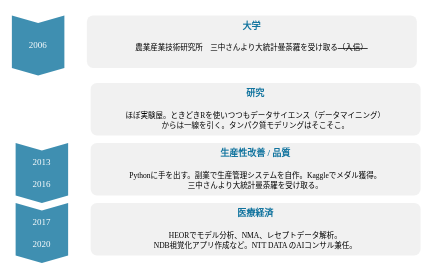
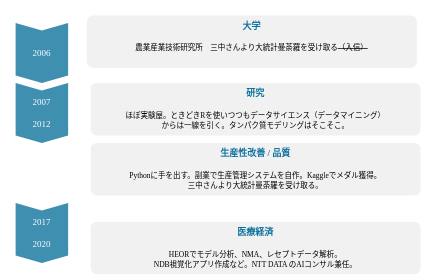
node "2006": moved (38, 45) -> (42, 53)
node "2007 2012": added
node "2013 2016": removed
node "医療経済 HEORでモデル分析、NMA、レセプトデータ解析。 NDB視覚化アプリ作成など。NTT DATA のAIコンサル兼任。": moved (255, 229) -> (255, 248)
